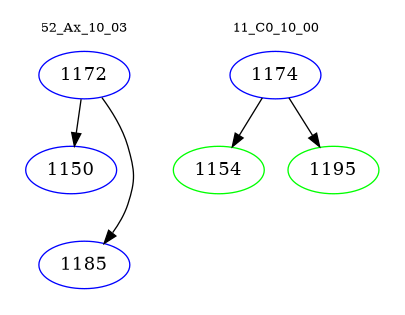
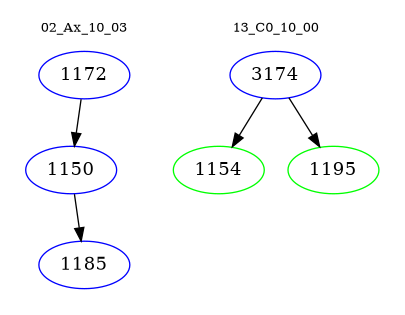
cluster "52_Ax_10_03": label "52_Ax_10_03" -> "02_Ax_10_03"
cluster "11_C0_10_00": label "11_C0_10_00" -> "13_C0_10_00"
node "1174": label "1174" -> "3174"
edge "1172" -> "1185": now "1150" -> "1185"
